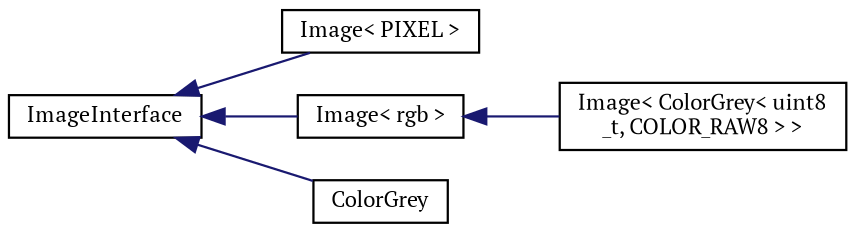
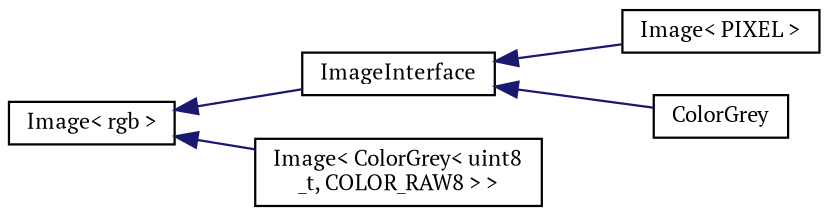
edge "Image< rgb >" -> "ImageInterface": reversed
